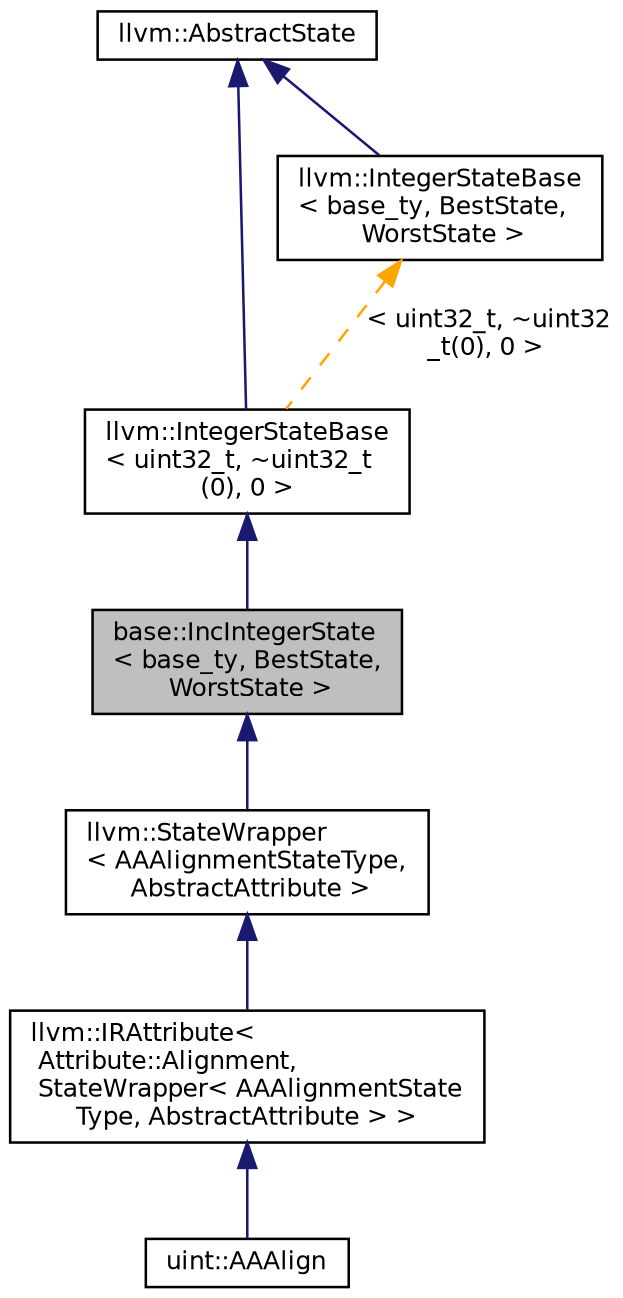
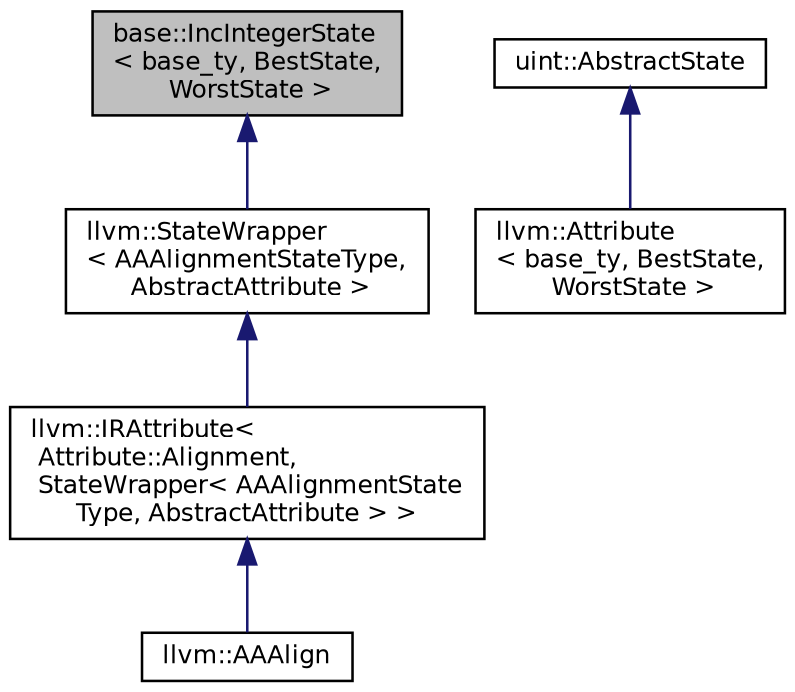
node "llvm::AbstractState": label "llvm::AbstractState" -> "uint::AbstractState"
node "llvm::IntegerStateBase < base_ty, BestState, WorstState >": label "llvm::IntegerStateBase < base_ty, BestState, WorstState >" -> "llvm::Attribute < base_ty, BestState, WorstState >"
node "llvm::IntegerStateBase < uint32_t, ~uint32_t (0), 0 >": removed
node "uint::AAAlign": label "uint::AAAlign" -> "llvm::AAAlign"
